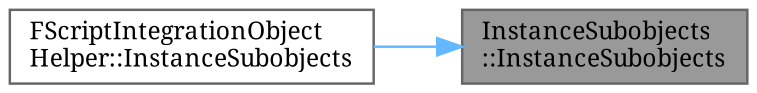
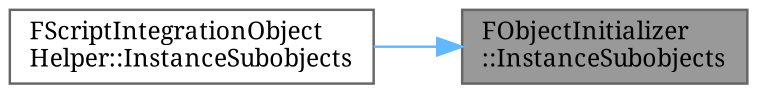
node "InstanceSubobjects ::InstanceSubobjects": label "InstanceSubobjects ::InstanceSubobjects" -> "FObjectInitializer ::InstanceSubobjects"
